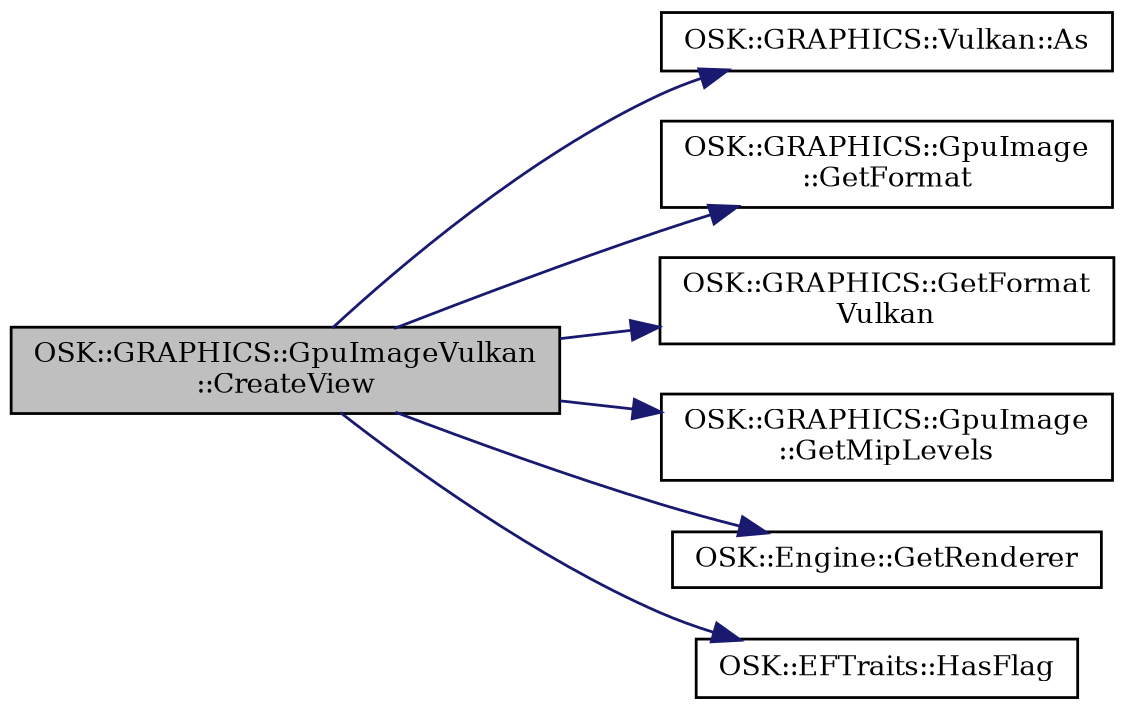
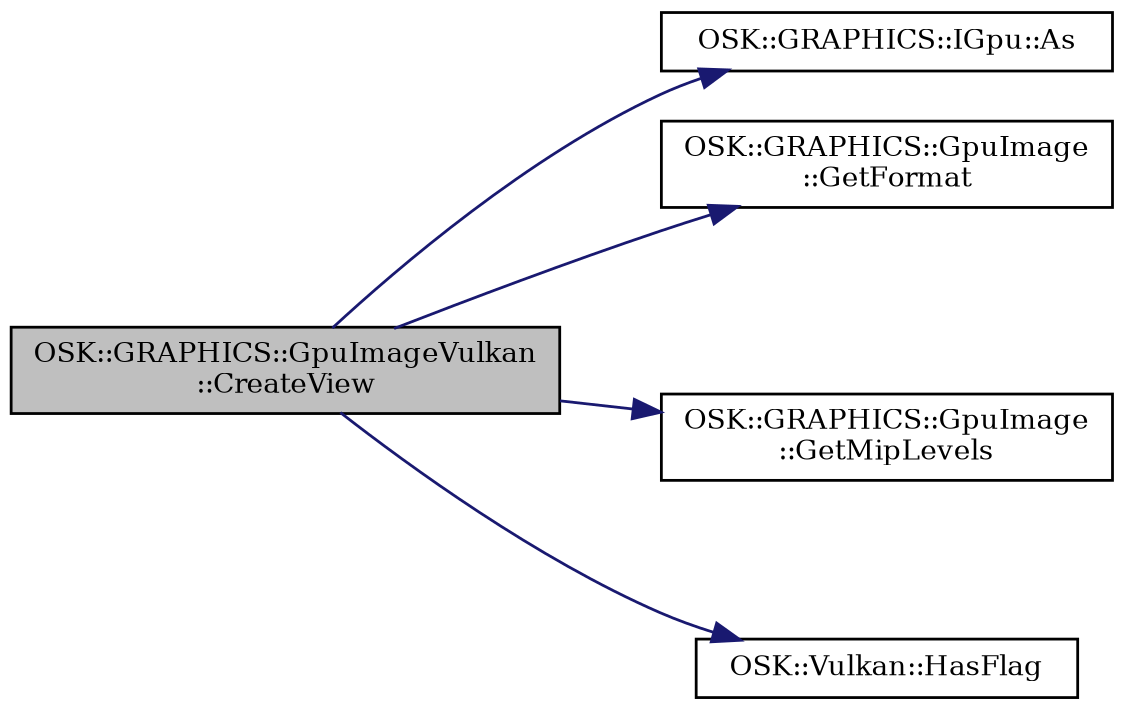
node "OSK::GRAPHICS::Vulkan::As": label "OSK::GRAPHICS::Vulkan::As" -> "OSK::GRAPHICS::IGpu::As"
node "OSK::GRAPHICS::GetFormat Vulkan": removed
node "OSK::Engine::GetRenderer": removed
node "OSK::EFTraits::HasFlag": label "OSK::EFTraits::HasFlag" -> "OSK::Vulkan::HasFlag"
